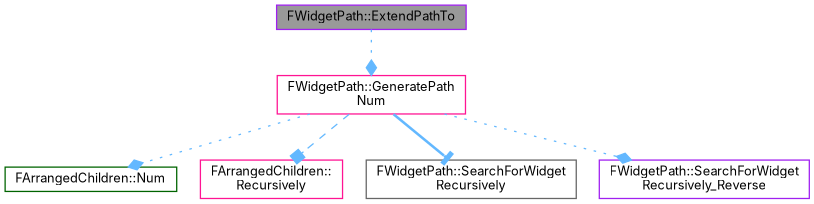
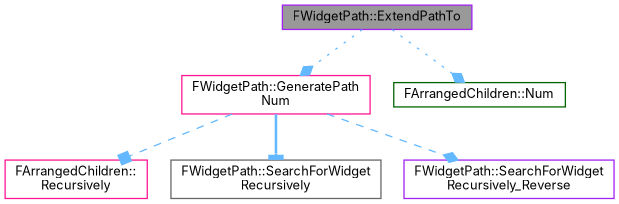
edge "FWidgetPath::GeneratePath Num" -> "FWidgetPath::SearchForWidget Recursively_Reverse": style dotted -> dashed
edge "FWidgetPath::GeneratePath Num" -> "FArrangedChildren::Num": now "FWidgetPath::ExtendPathTo" -> "FArrangedChildren::Num"
